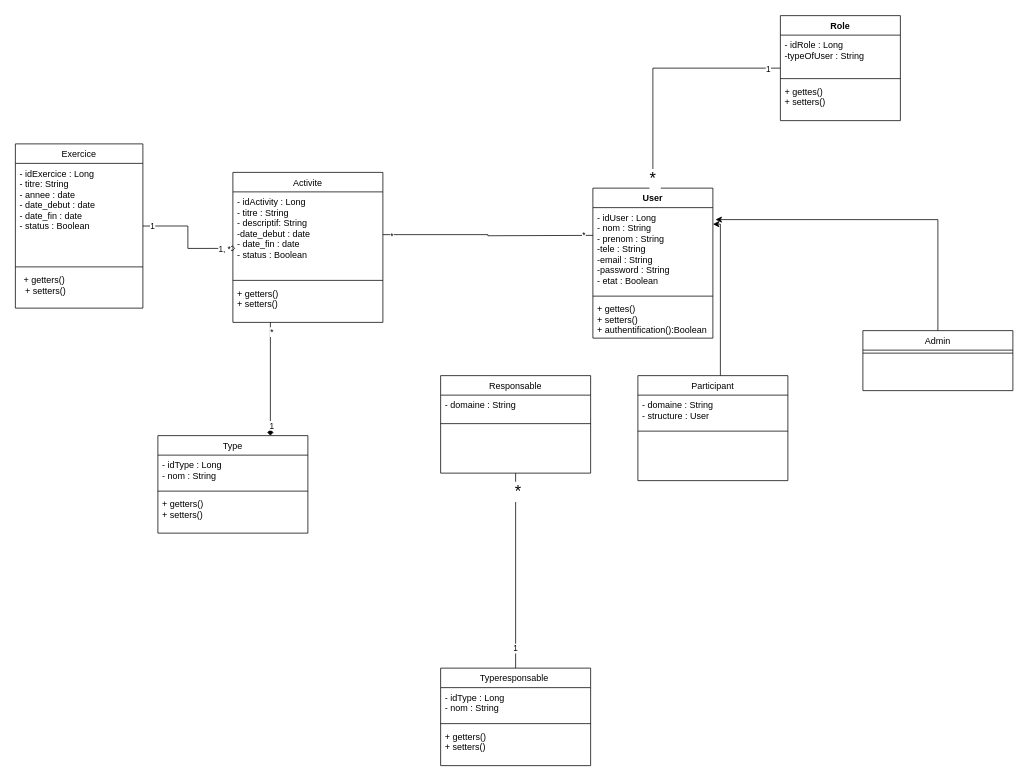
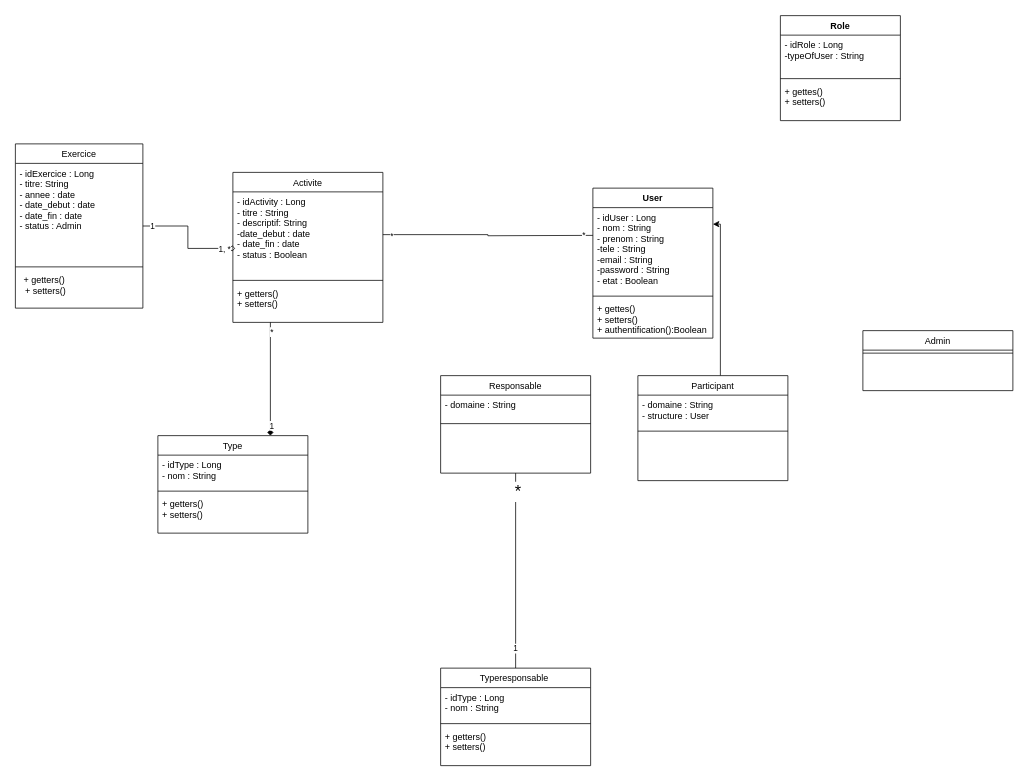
node "- idExercice : Long - titre: String - annee : date - date_debut : date - date_fin : date - status : Boolean": label "- idExercice : Long - titre: String - annee : date - date_debut : date - date_fin : date - status : Boolean" -> "- idExercice : Long - titre: String - annee : date - date_debut : date - date_fin : date - status : Admin"
edge "Role" -> "User": removed, labels "1", "*"
edge "Admin" -> "- idUser : Long - nom : String - prenom : String -tele : String -email : String -password : String - etat : Boolean": removed
